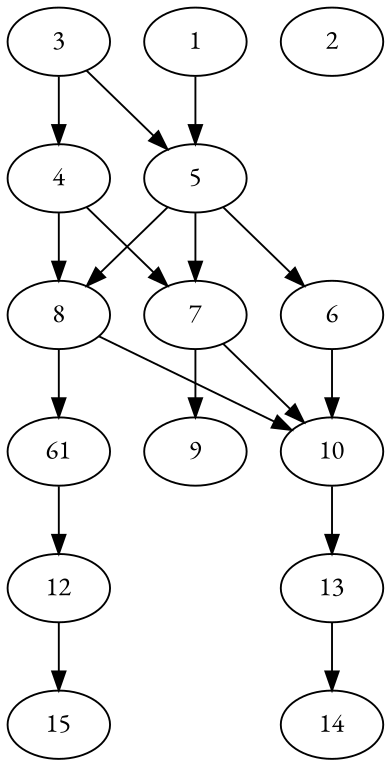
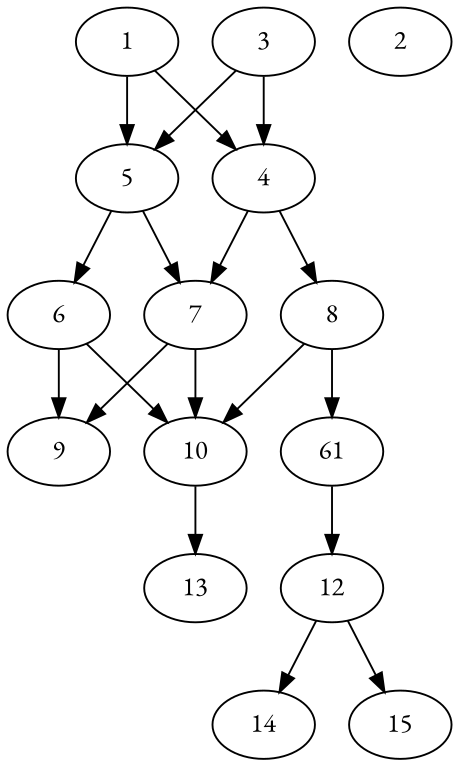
edge "1" -> "4": added
edge "5" -> "8": removed
edge "6" -> "9": added
edge "13" -> "14": now "12" -> "14"
